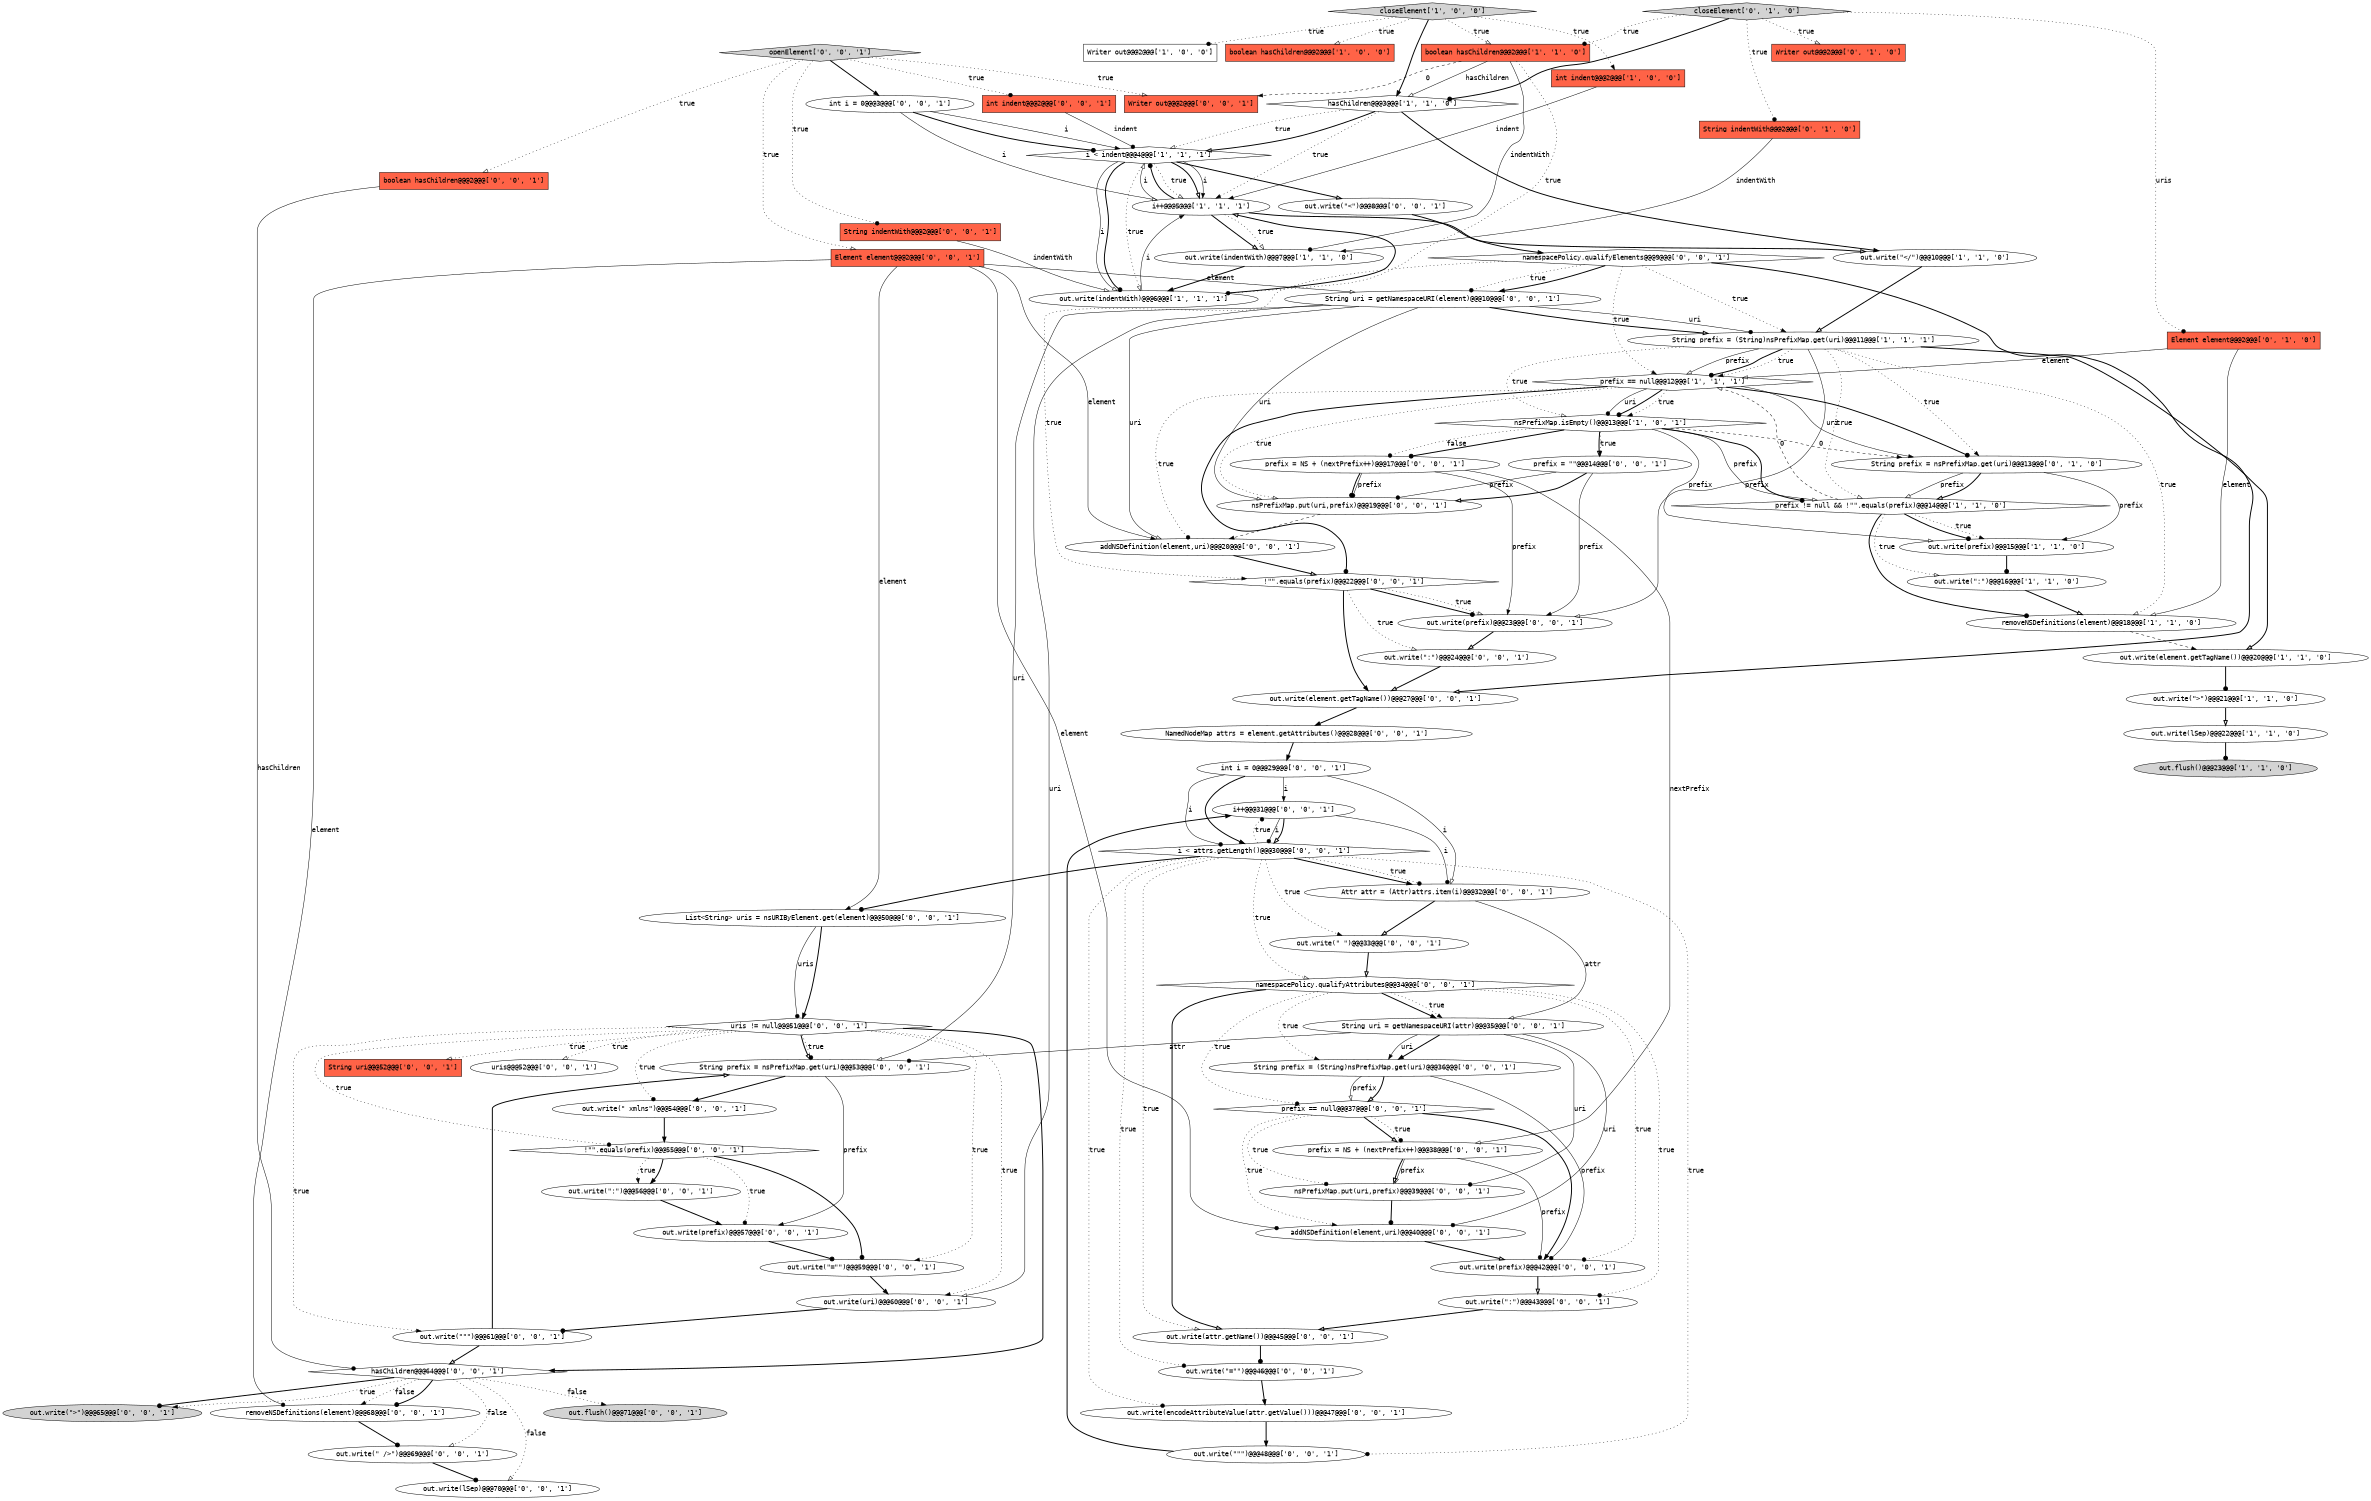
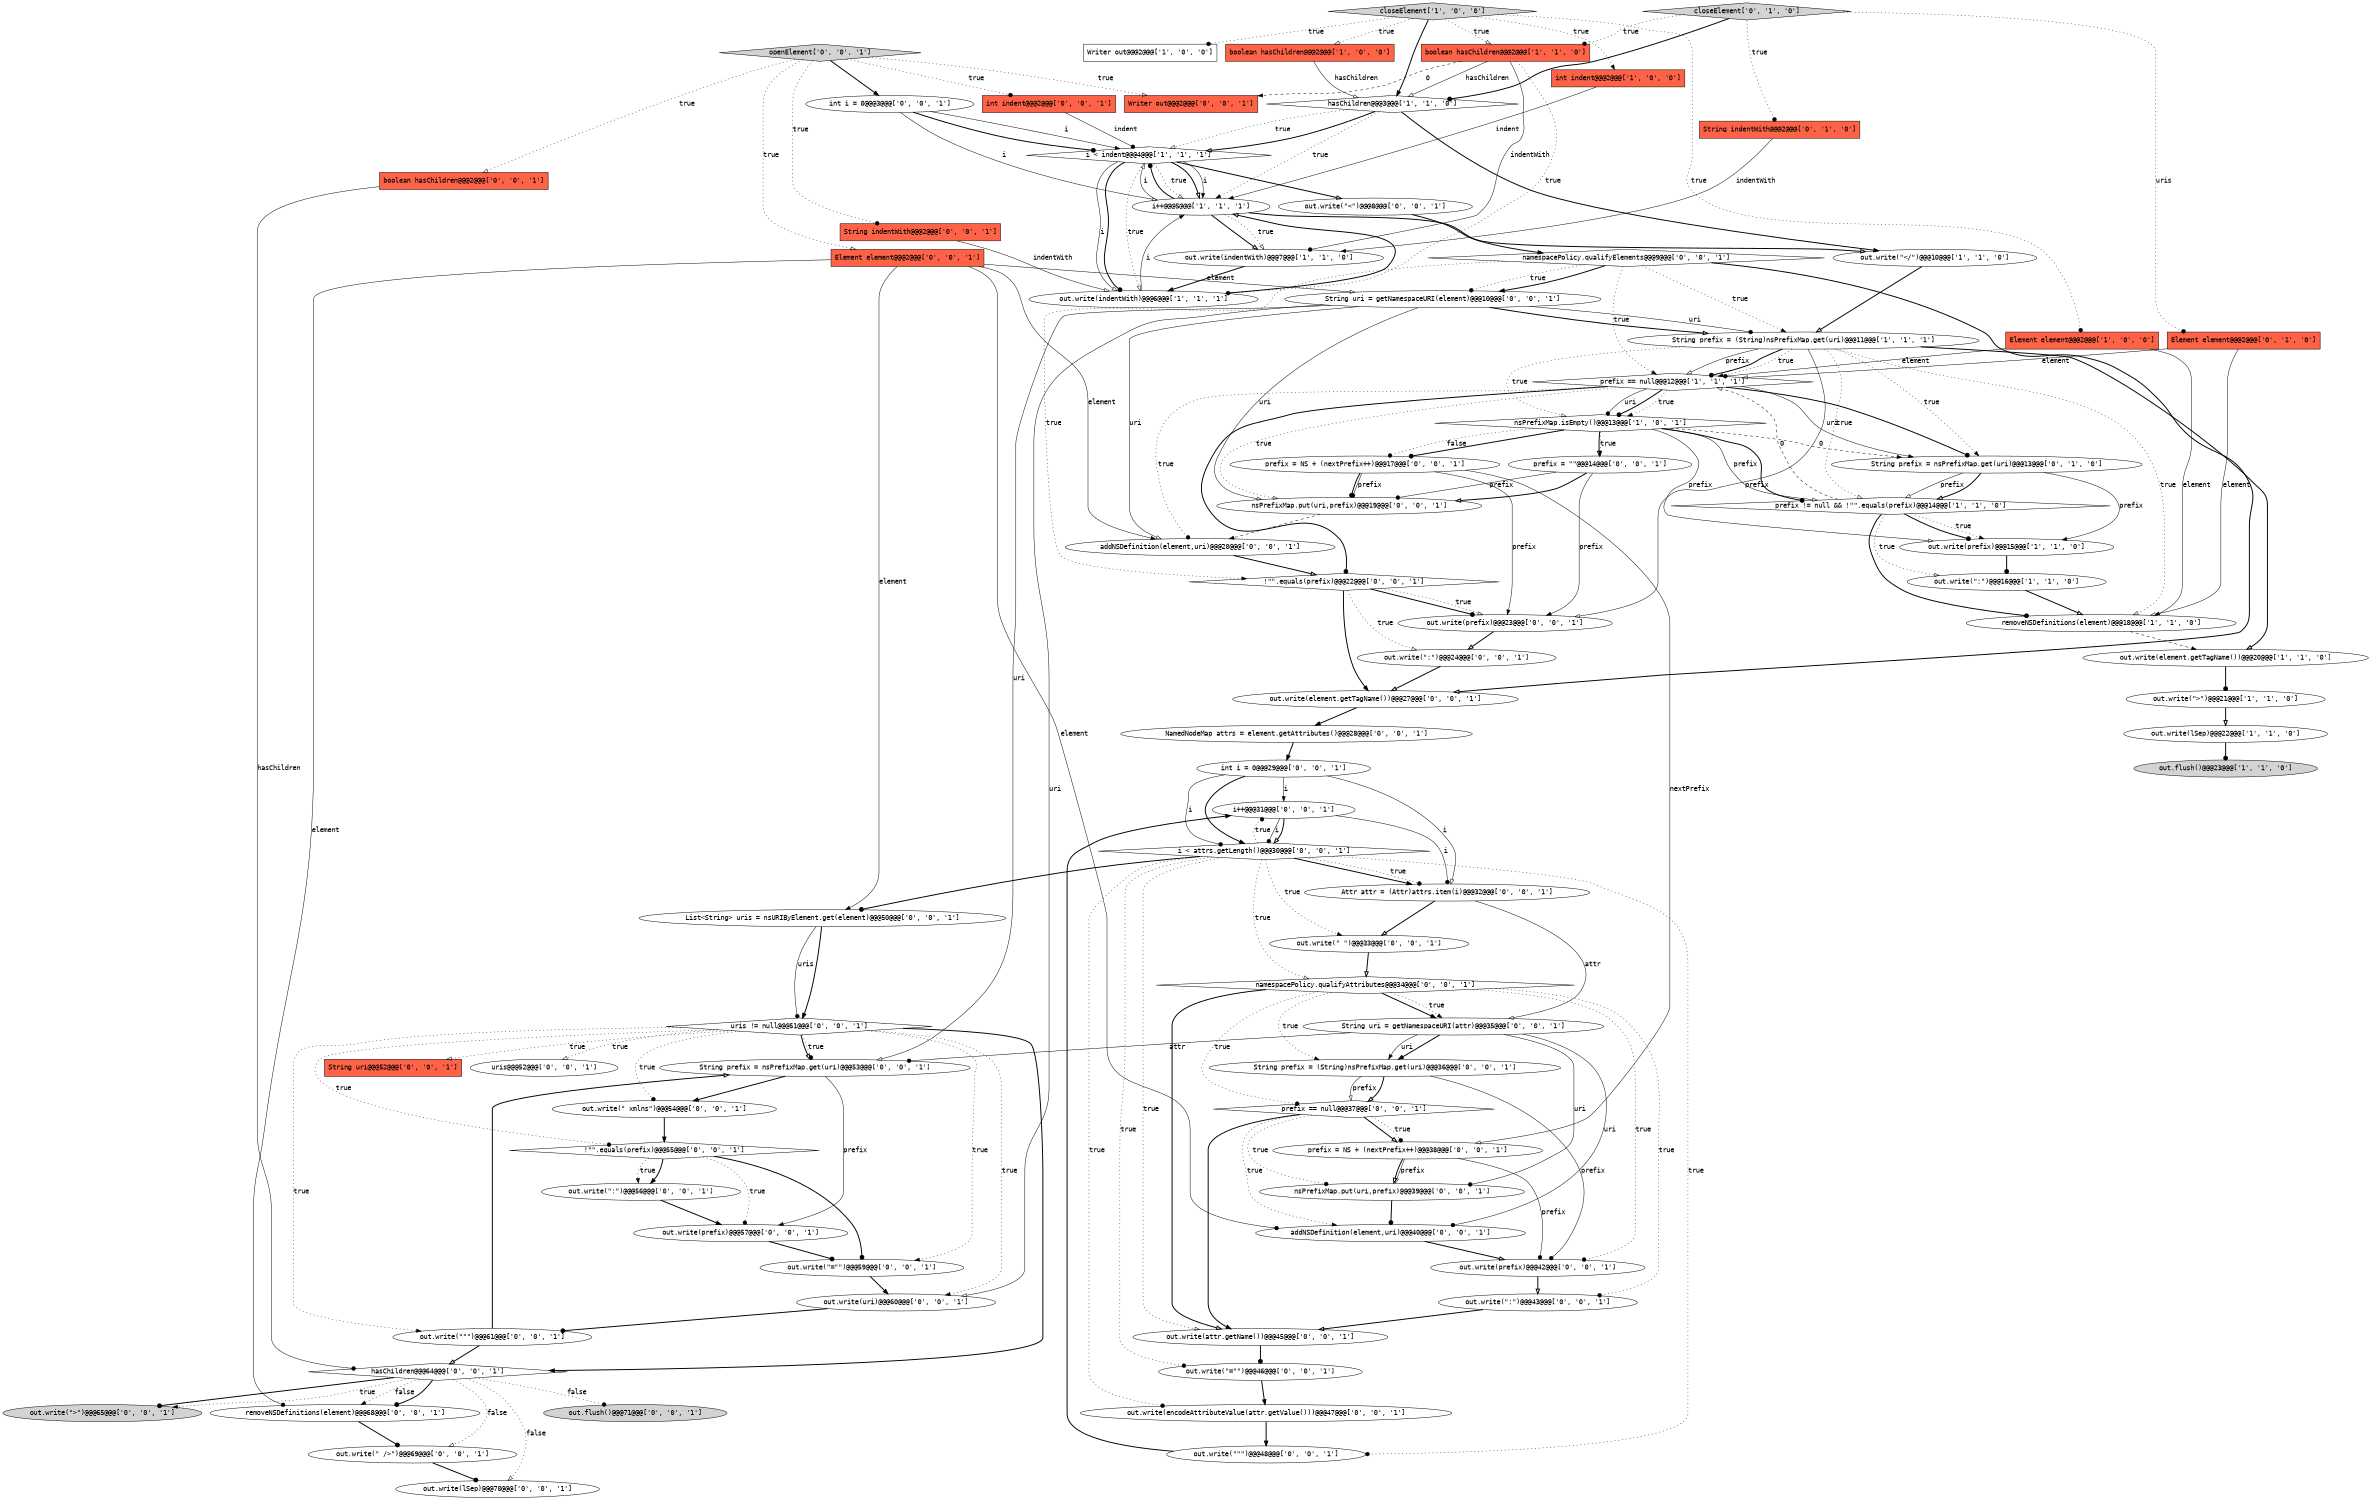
node "Writer out@@@2@@@['0', '1', '0']": removed
edge "boolean hasChildren@@@2@@@['1', '0', '0']" -> "hasChildren@@@3@@@['1', '1', '0']": added, label "hasChildren"
node "Element element@@@2@@@['1', '0', '0']": added
edge "prefix == null@@@37@@@['0', '0', '1']" -> "out.write(prefix)@@@42@@@['0', '0', '1']": now "prefix == null@@@37@@@['0', '0', '1']" -> "out.write(attr.getName())@@@45@@@['0', '0', '1']"
edge "hasChildren@@@64@@@['0', '0', '1']" -> "out.flush()@@@71@@@['0', '0', '1']": arrowhead normal -> dot
